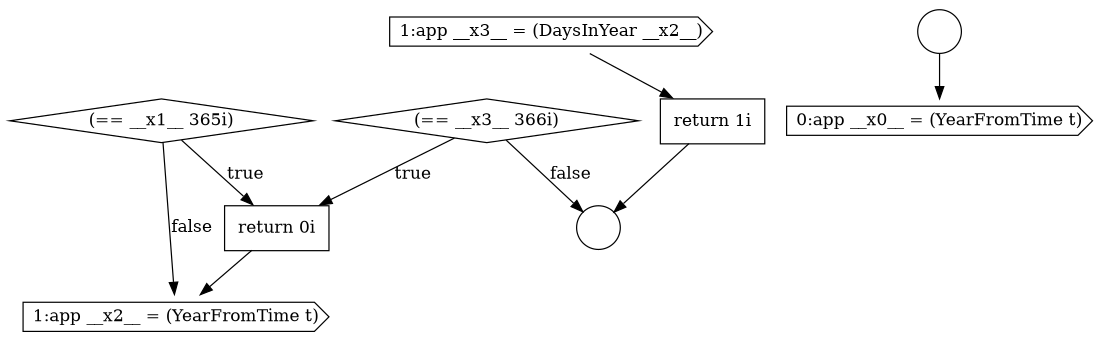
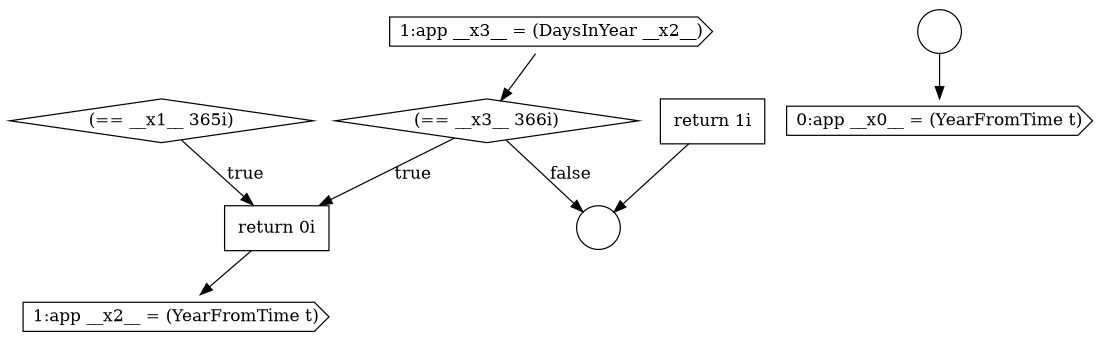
edge "1:app __x3__ = (DaysInYear __x2__)" -> "return 1i": now "1:app __x3__ = (DaysInYear __x2__)" -> "(== __x3__ 366i)"
edge "(== __x1__ 365i)" -> "1:app __x2__ = (YearFromTime t)": removed, label "false"
